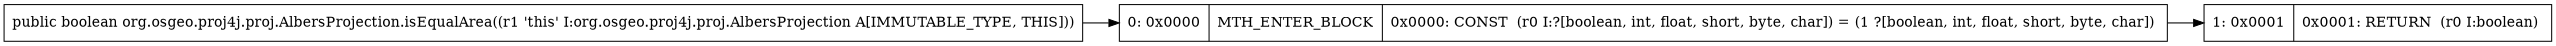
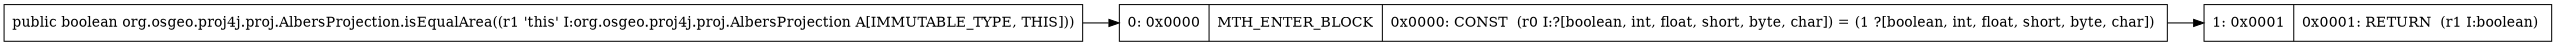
node "1: 0x0001": text "0x0001: RETURN  (r0 I:boolean)" -> "0x0001: RETURN  (r1 I:boolean)"
